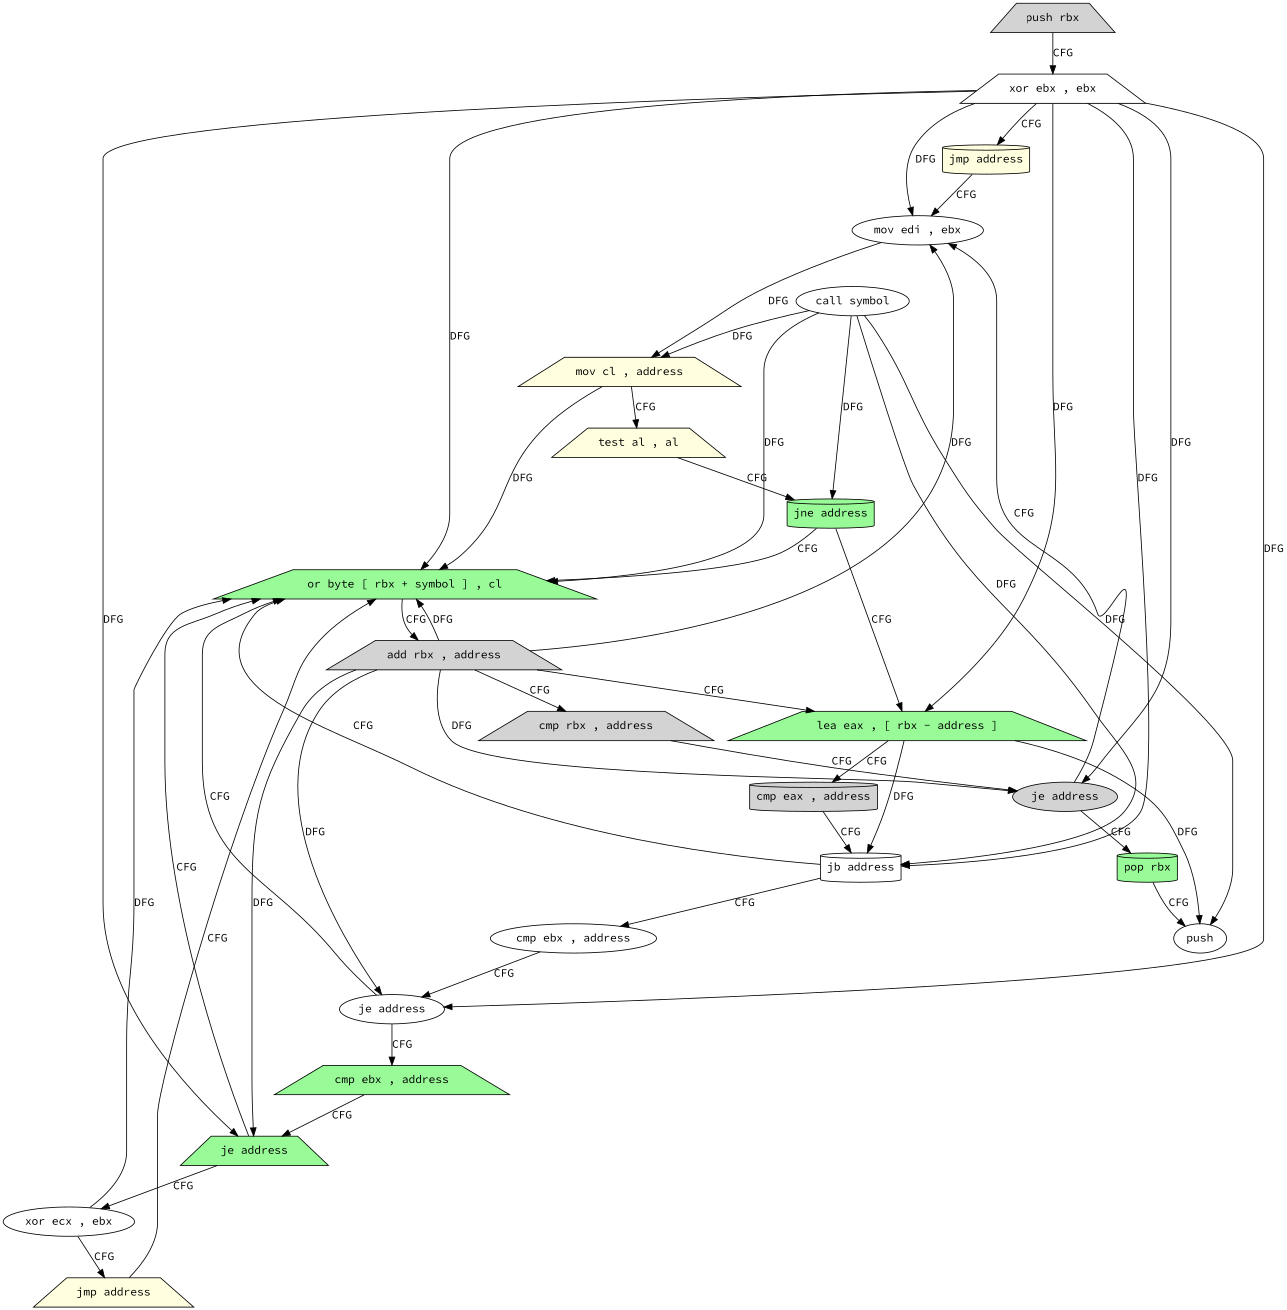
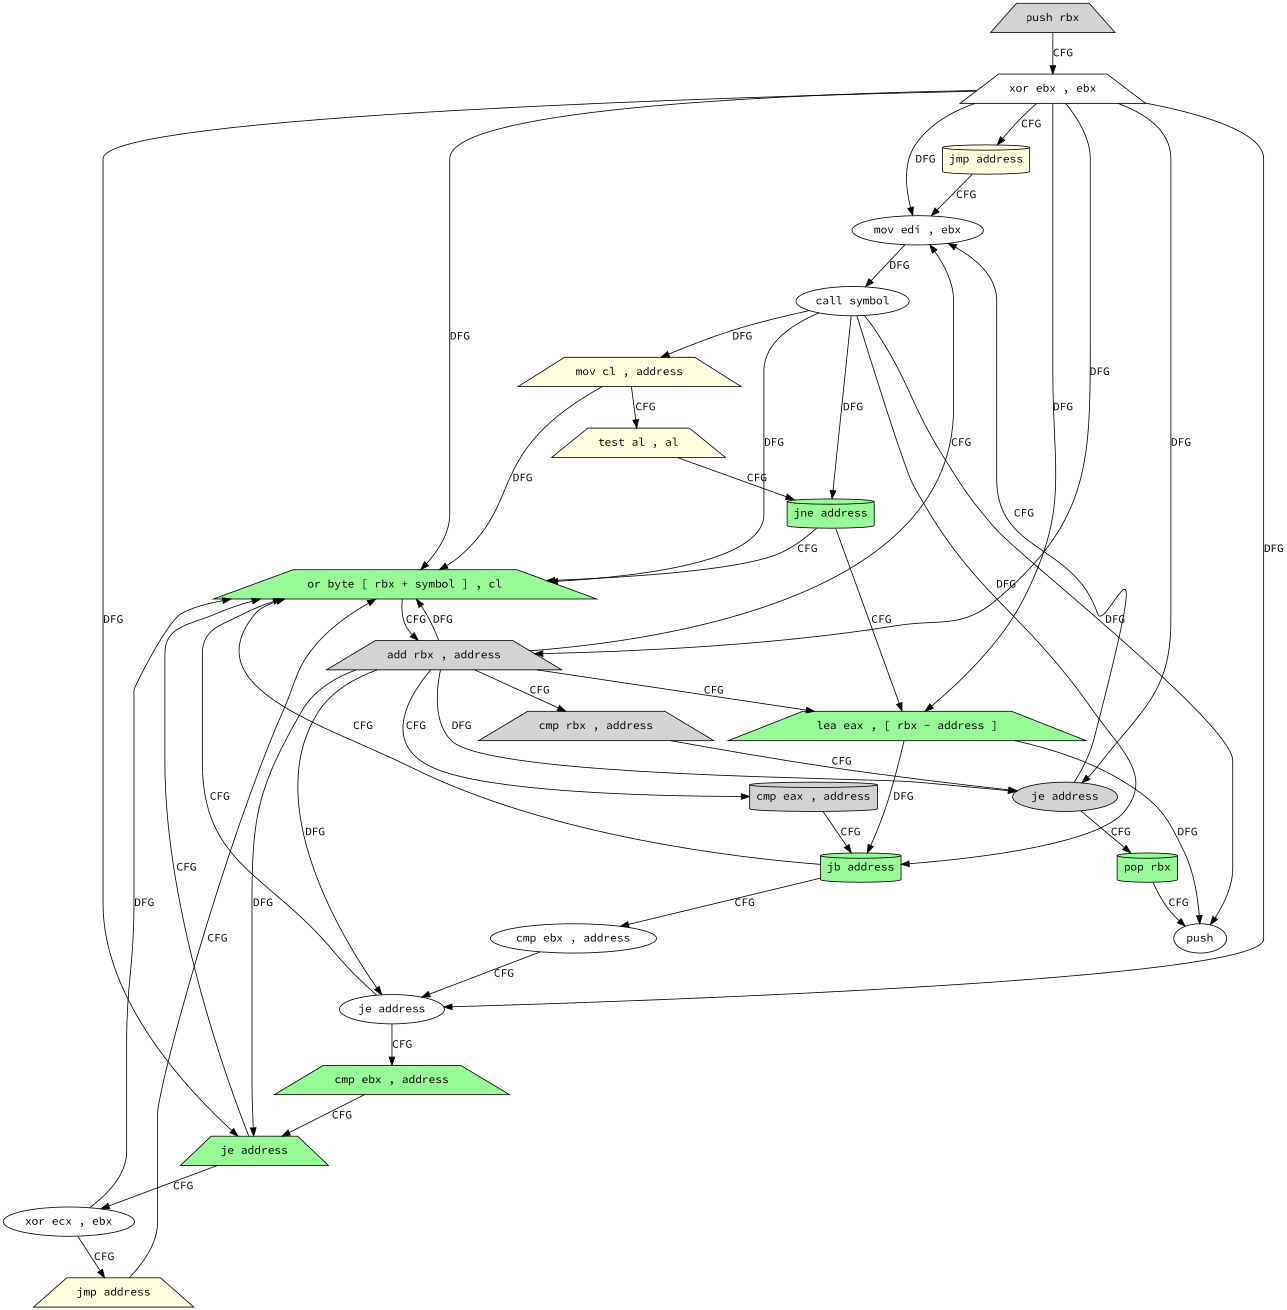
edge "mov edi , ebx" -> "mov cl , address": now "mov edi , ebx" -> "call symbol"
edge "add rbx , address" -> "mov edi , ebx": label "DFG" -> "CFG"
edge "xor ebx , ebx" -> "jb address": now "xor ebx , ebx" -> "add rbx , address"
edge "lea eax , [ rbx - address ]" -> "cmp eax , address": now "add rbx , address" -> "cmp eax , address"
node "jb address": fillcolor white -> palegreen
